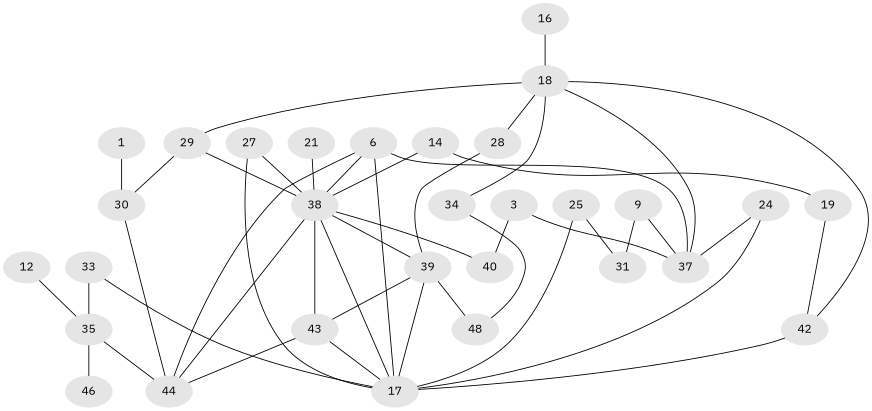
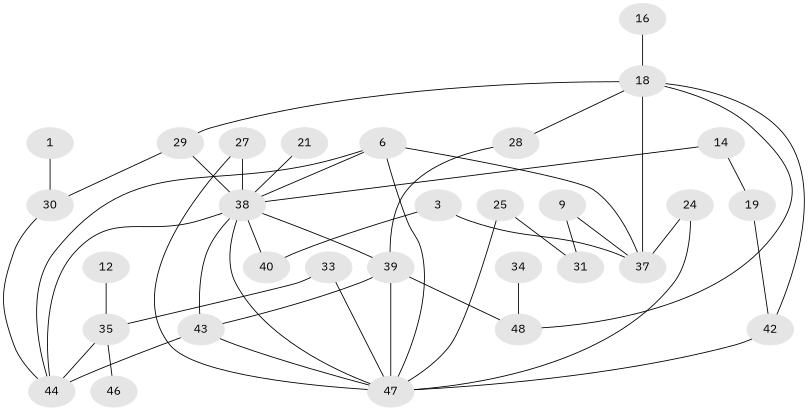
edge "18" -- "34": now "18" -- "48"
node "17": label "17" -> "47"
